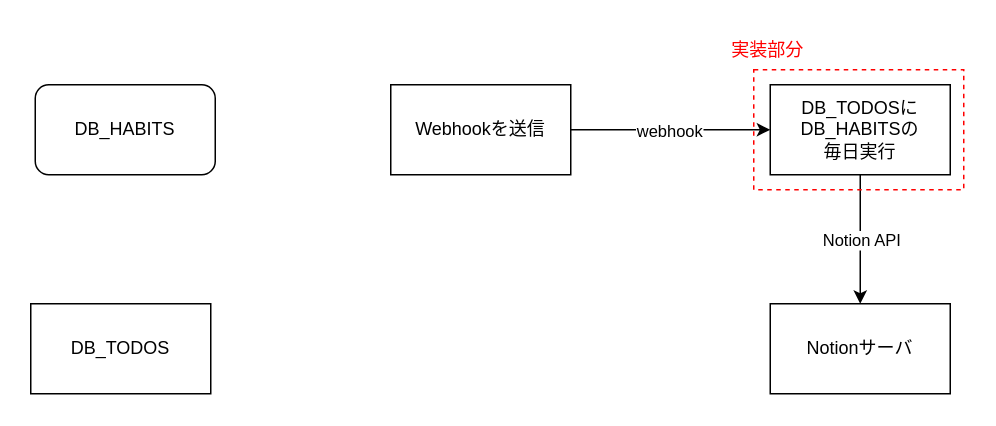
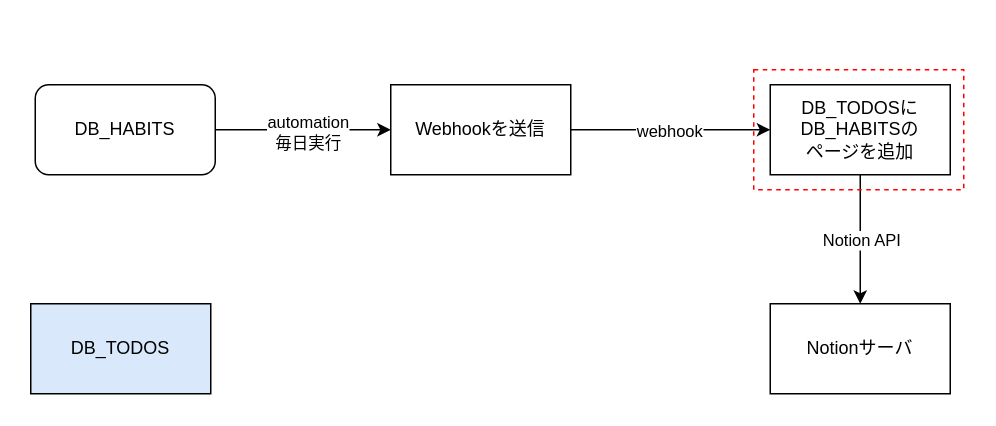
node "実装部分": removed
edge "DB_HABITS" -> "Webhookを送信": added, label "automation 毎日実行"
node "DB_TODOSに DB_HABITSの 毎日実行": label "DB_TODOSに DB_HABITSの 毎日実行" -> "DB_TODOSに DB_HABITSの ページを追加"
node "DB_TODOS": fillcolor #ffffff -> #dae8fc
